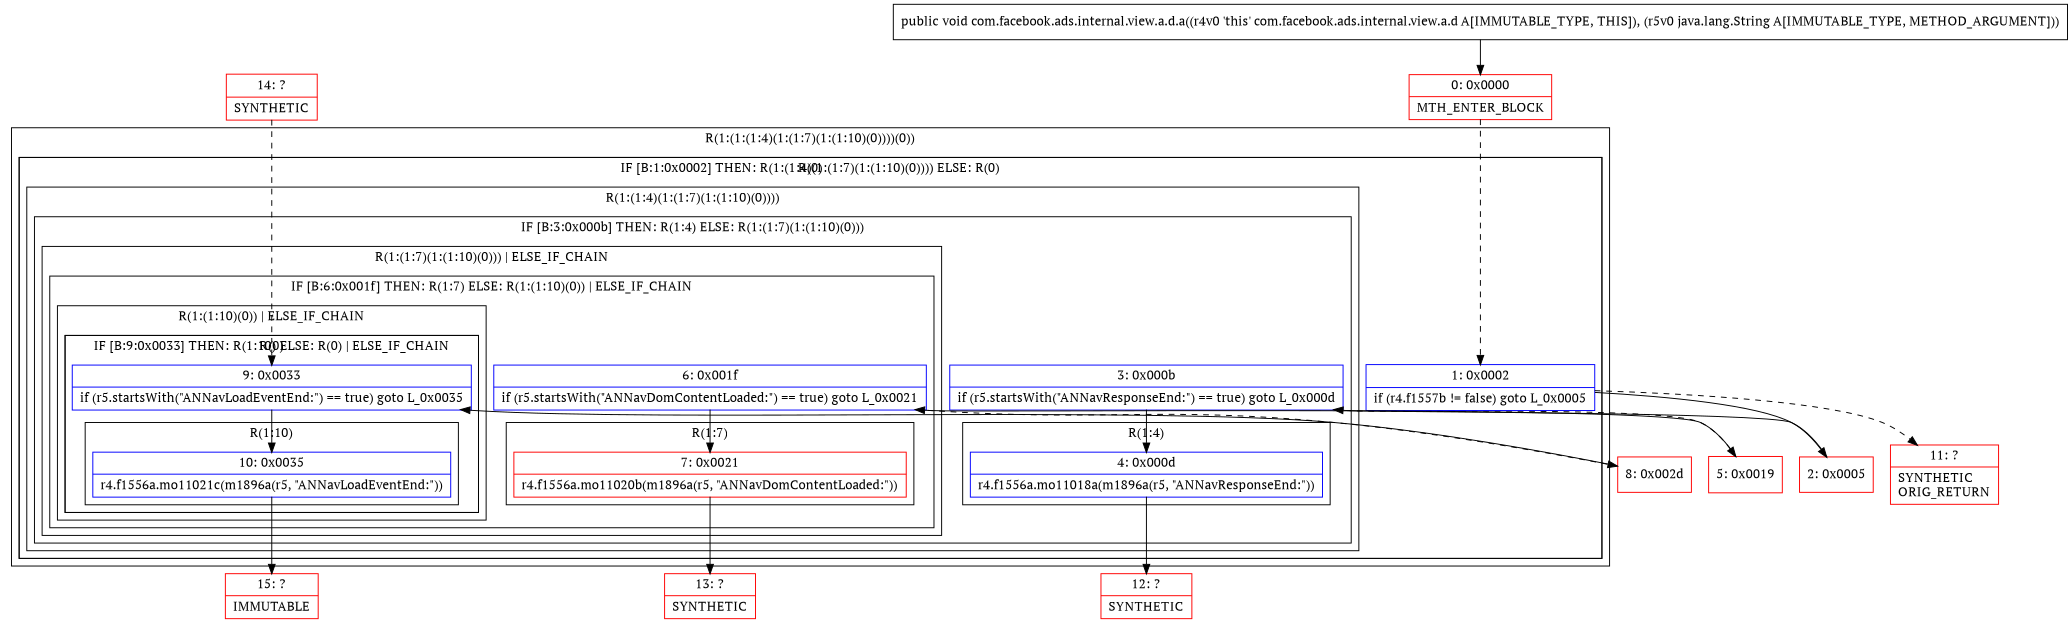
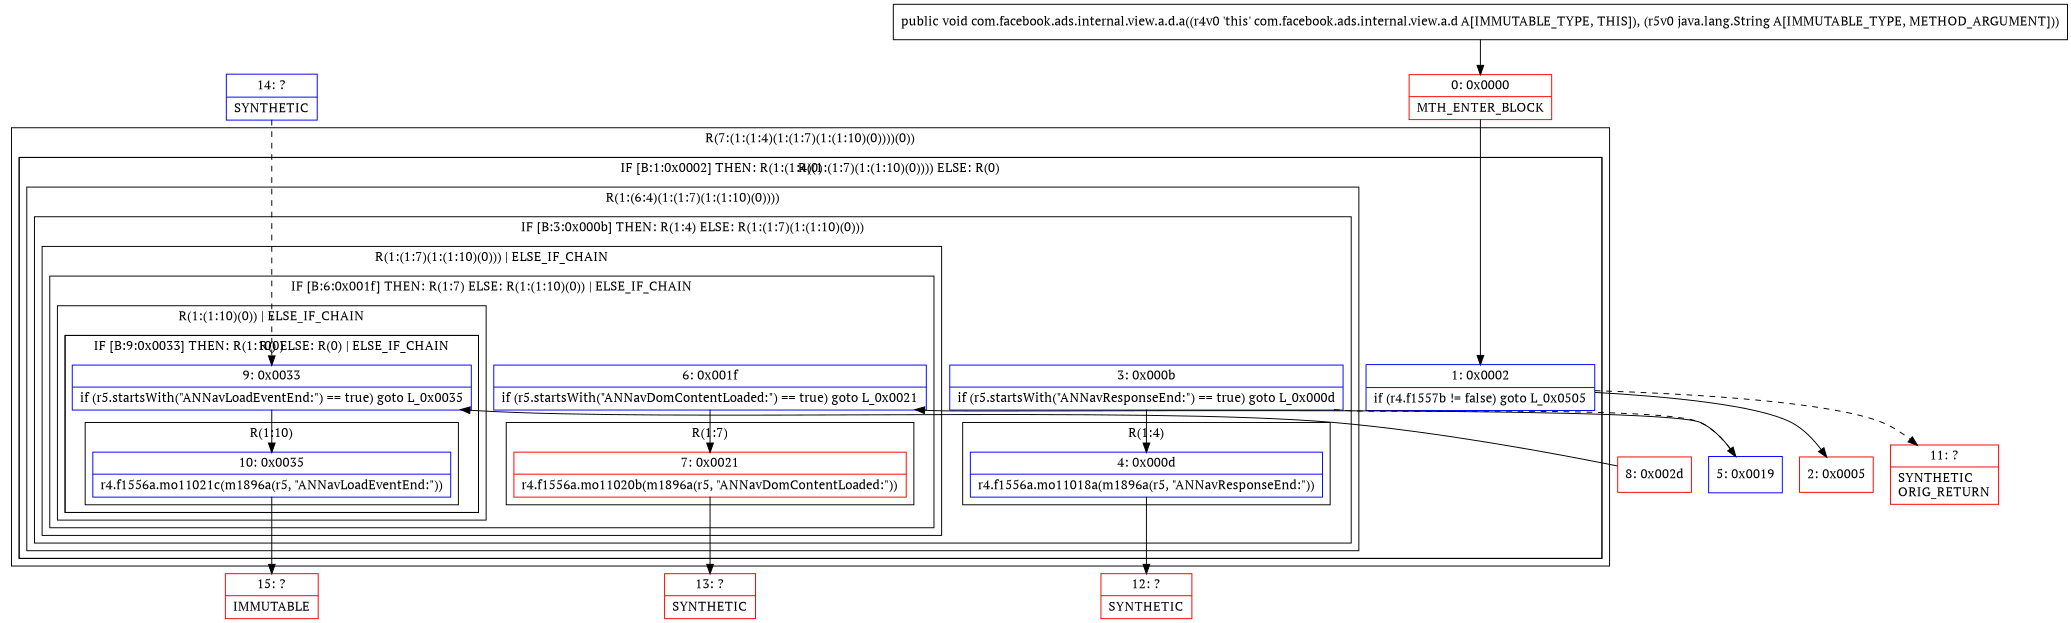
node "14: ?": color red -> blue
cluster "R(1:(1:(1:4)(1:(1:7)(1:(1:10)(0))))(0))": label "R(1:(1:(1:4)(1:(1:7)(1:(1:10)(0))))(0))" -> "R(7:(1:(1:4)(1:(1:7)(1:(1:10)(0))))(0))"
cluster "R(1:(1:4)(1:(1:7)(1:(1:10)(0))))": label "R(1:(1:4)(1:(1:7)(1:(1:10)(0))))" -> "R(1:(6:4)(1:(1:7)(1:(1:10)(0))))"
edge "0: 0x0000" -> "1: 0x0002": style dashed -> solid
node "1: 0x0002": text "if (r4.f1557b != false) goto L_0x0005" -> "if (r4.f1557b != false) goto L_0x0505"
edge "2: 0x0005" -> "3: 0x000b": removed
edge "6: 0x001f" -> "8: 0x002d": removed
node "5: 0x0019": color red -> blue
